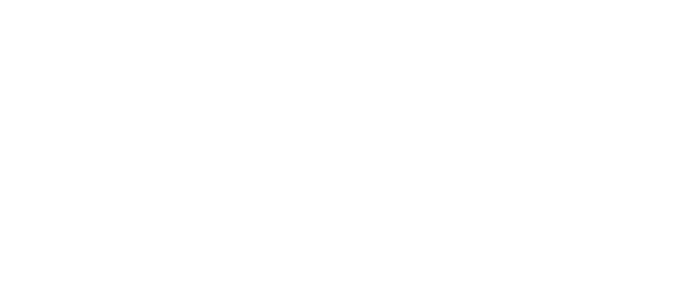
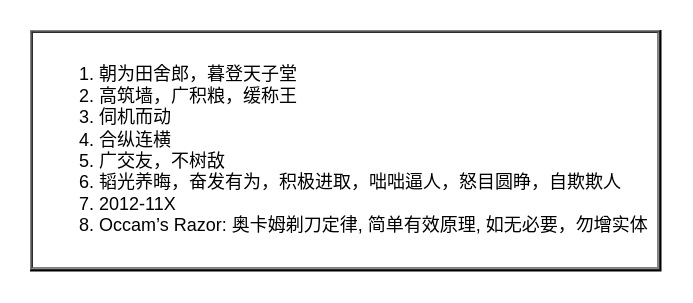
node "朝为田舍郎，暮登天子堂 高筑墙，广积粮，缓称王 伺机而动 合纵连横 广交友，不树敌 韬光养晦，奋发有为，积极进取，咄咄逼人，怒目圆睁，自欺欺人 2012-11X Occam’s Razor: 奥卡姆剃刀定律, 简单有效原理, 如无必要，勿增实体": added
